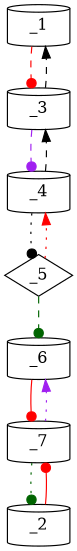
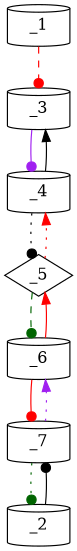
edge "_3" -> "_1": removed
edge "_3" -> "_4": style dashed -> solid
edge "_4" -> "_3": style dashed -> solid
edge "_6" -> "_5": added
edge "_2" -> "_7": color red -> black
